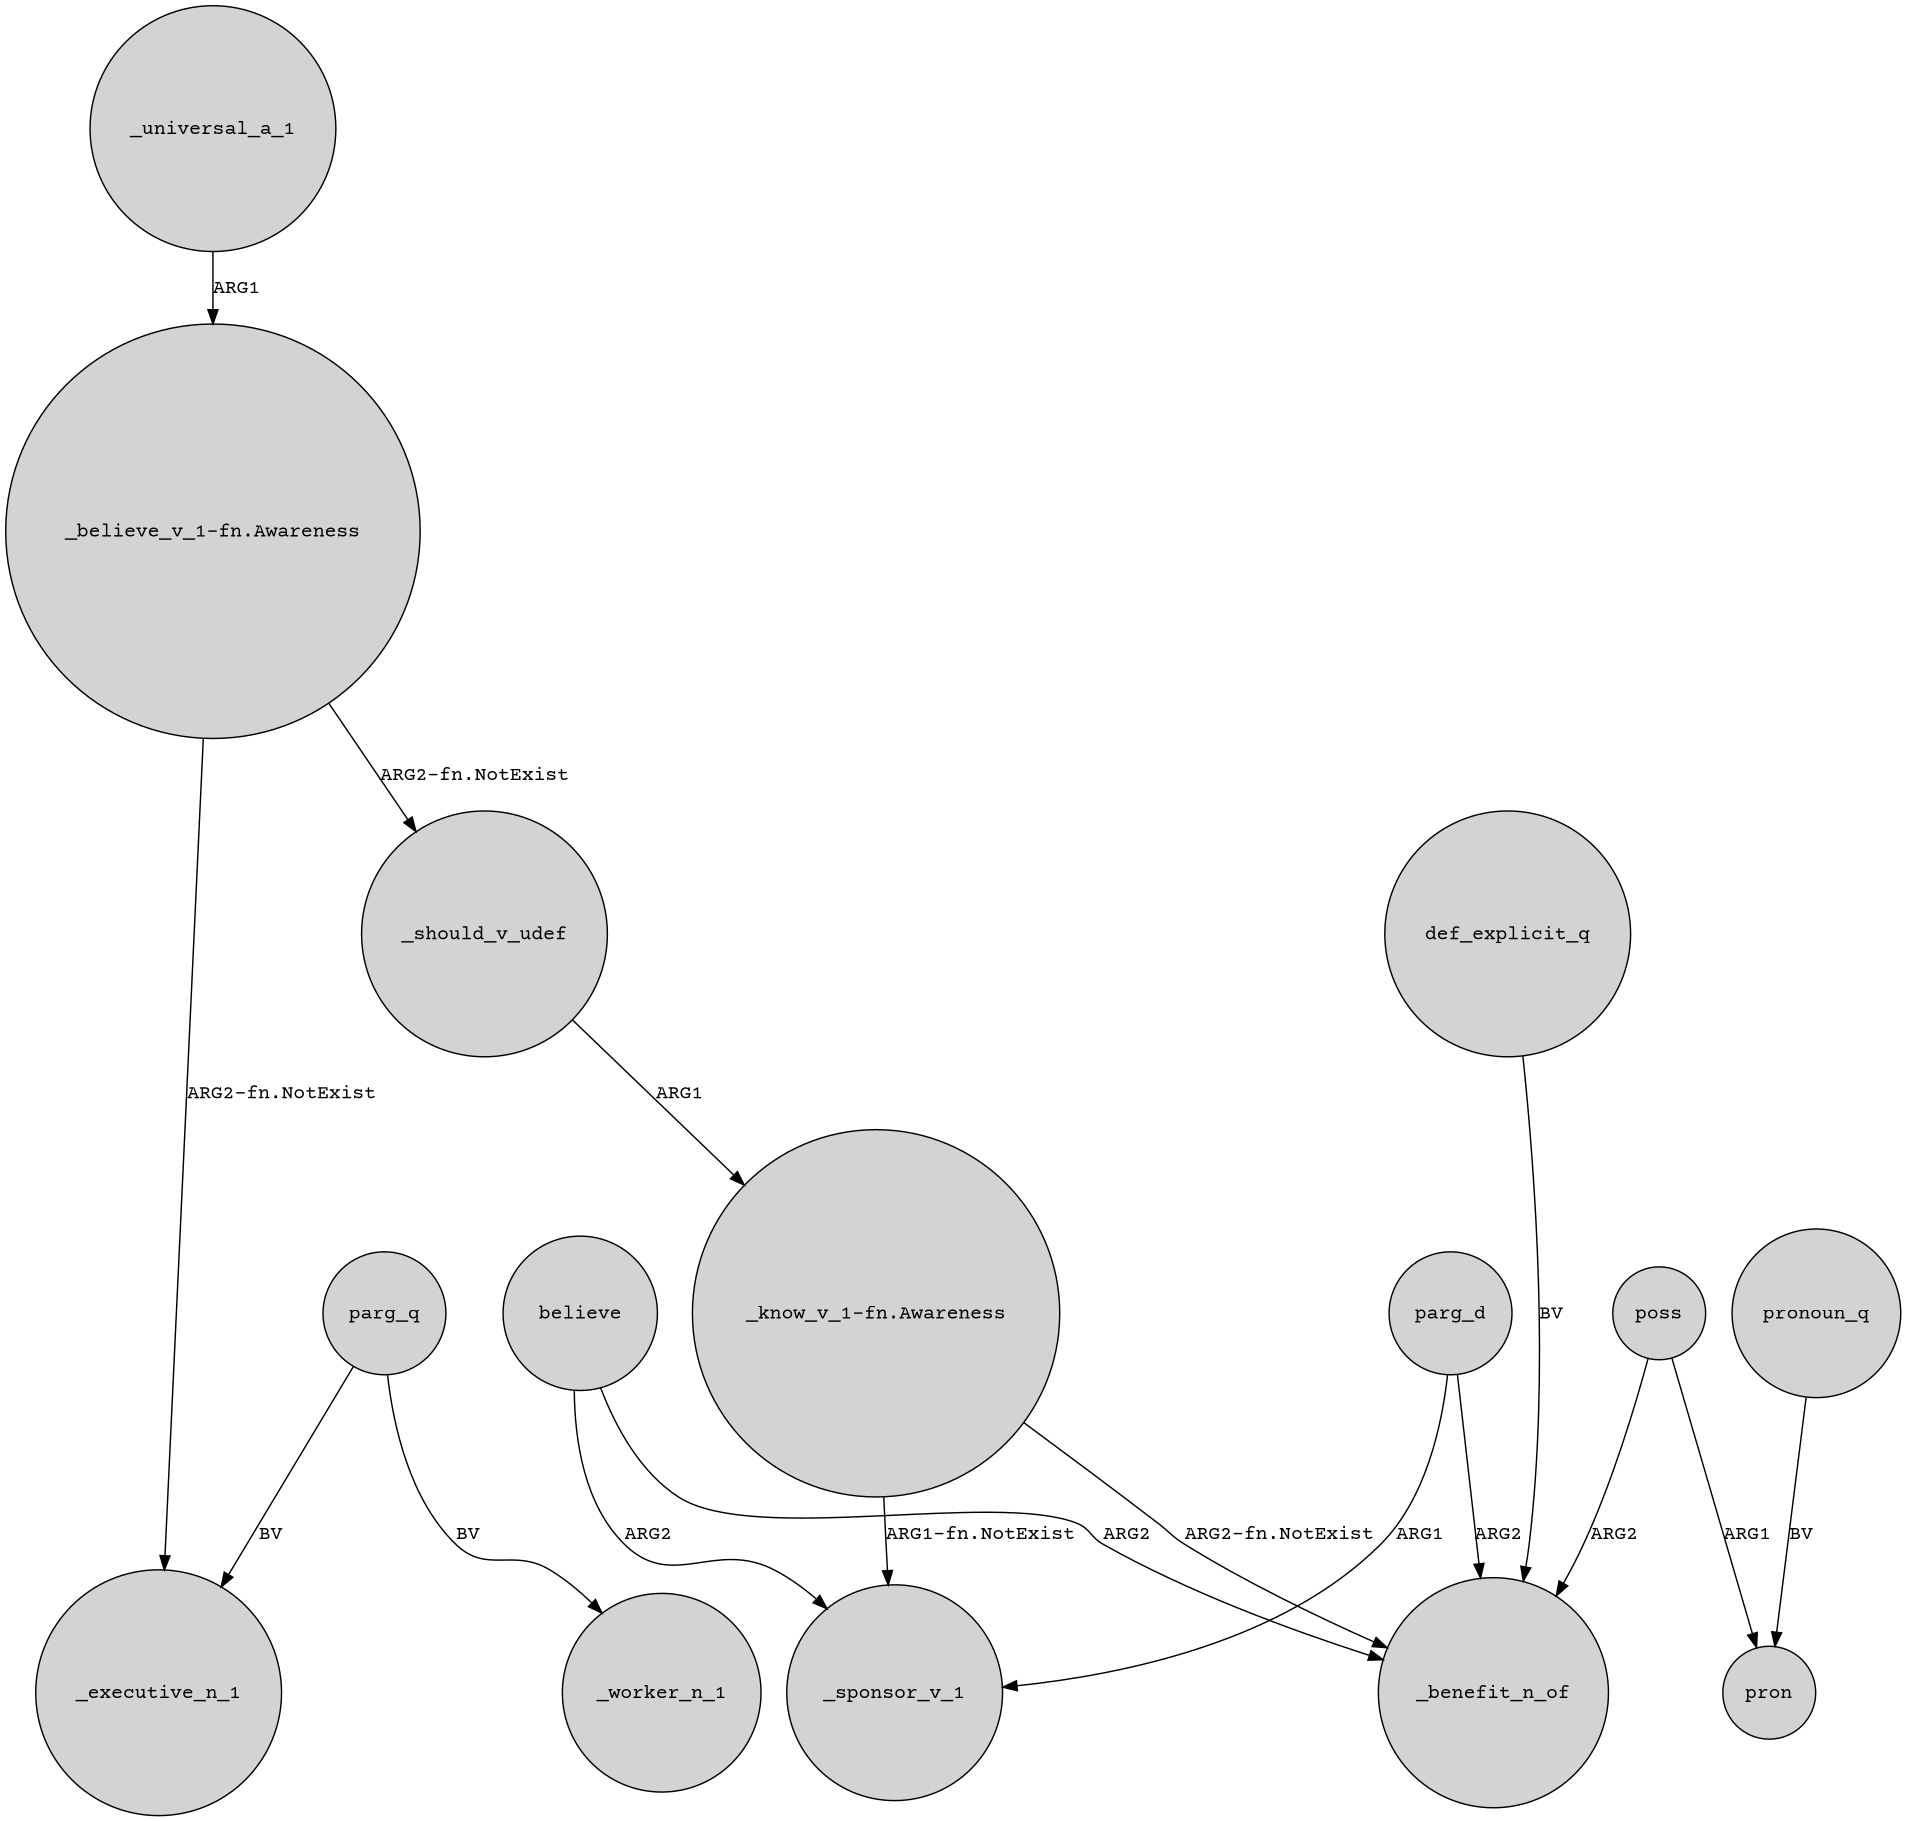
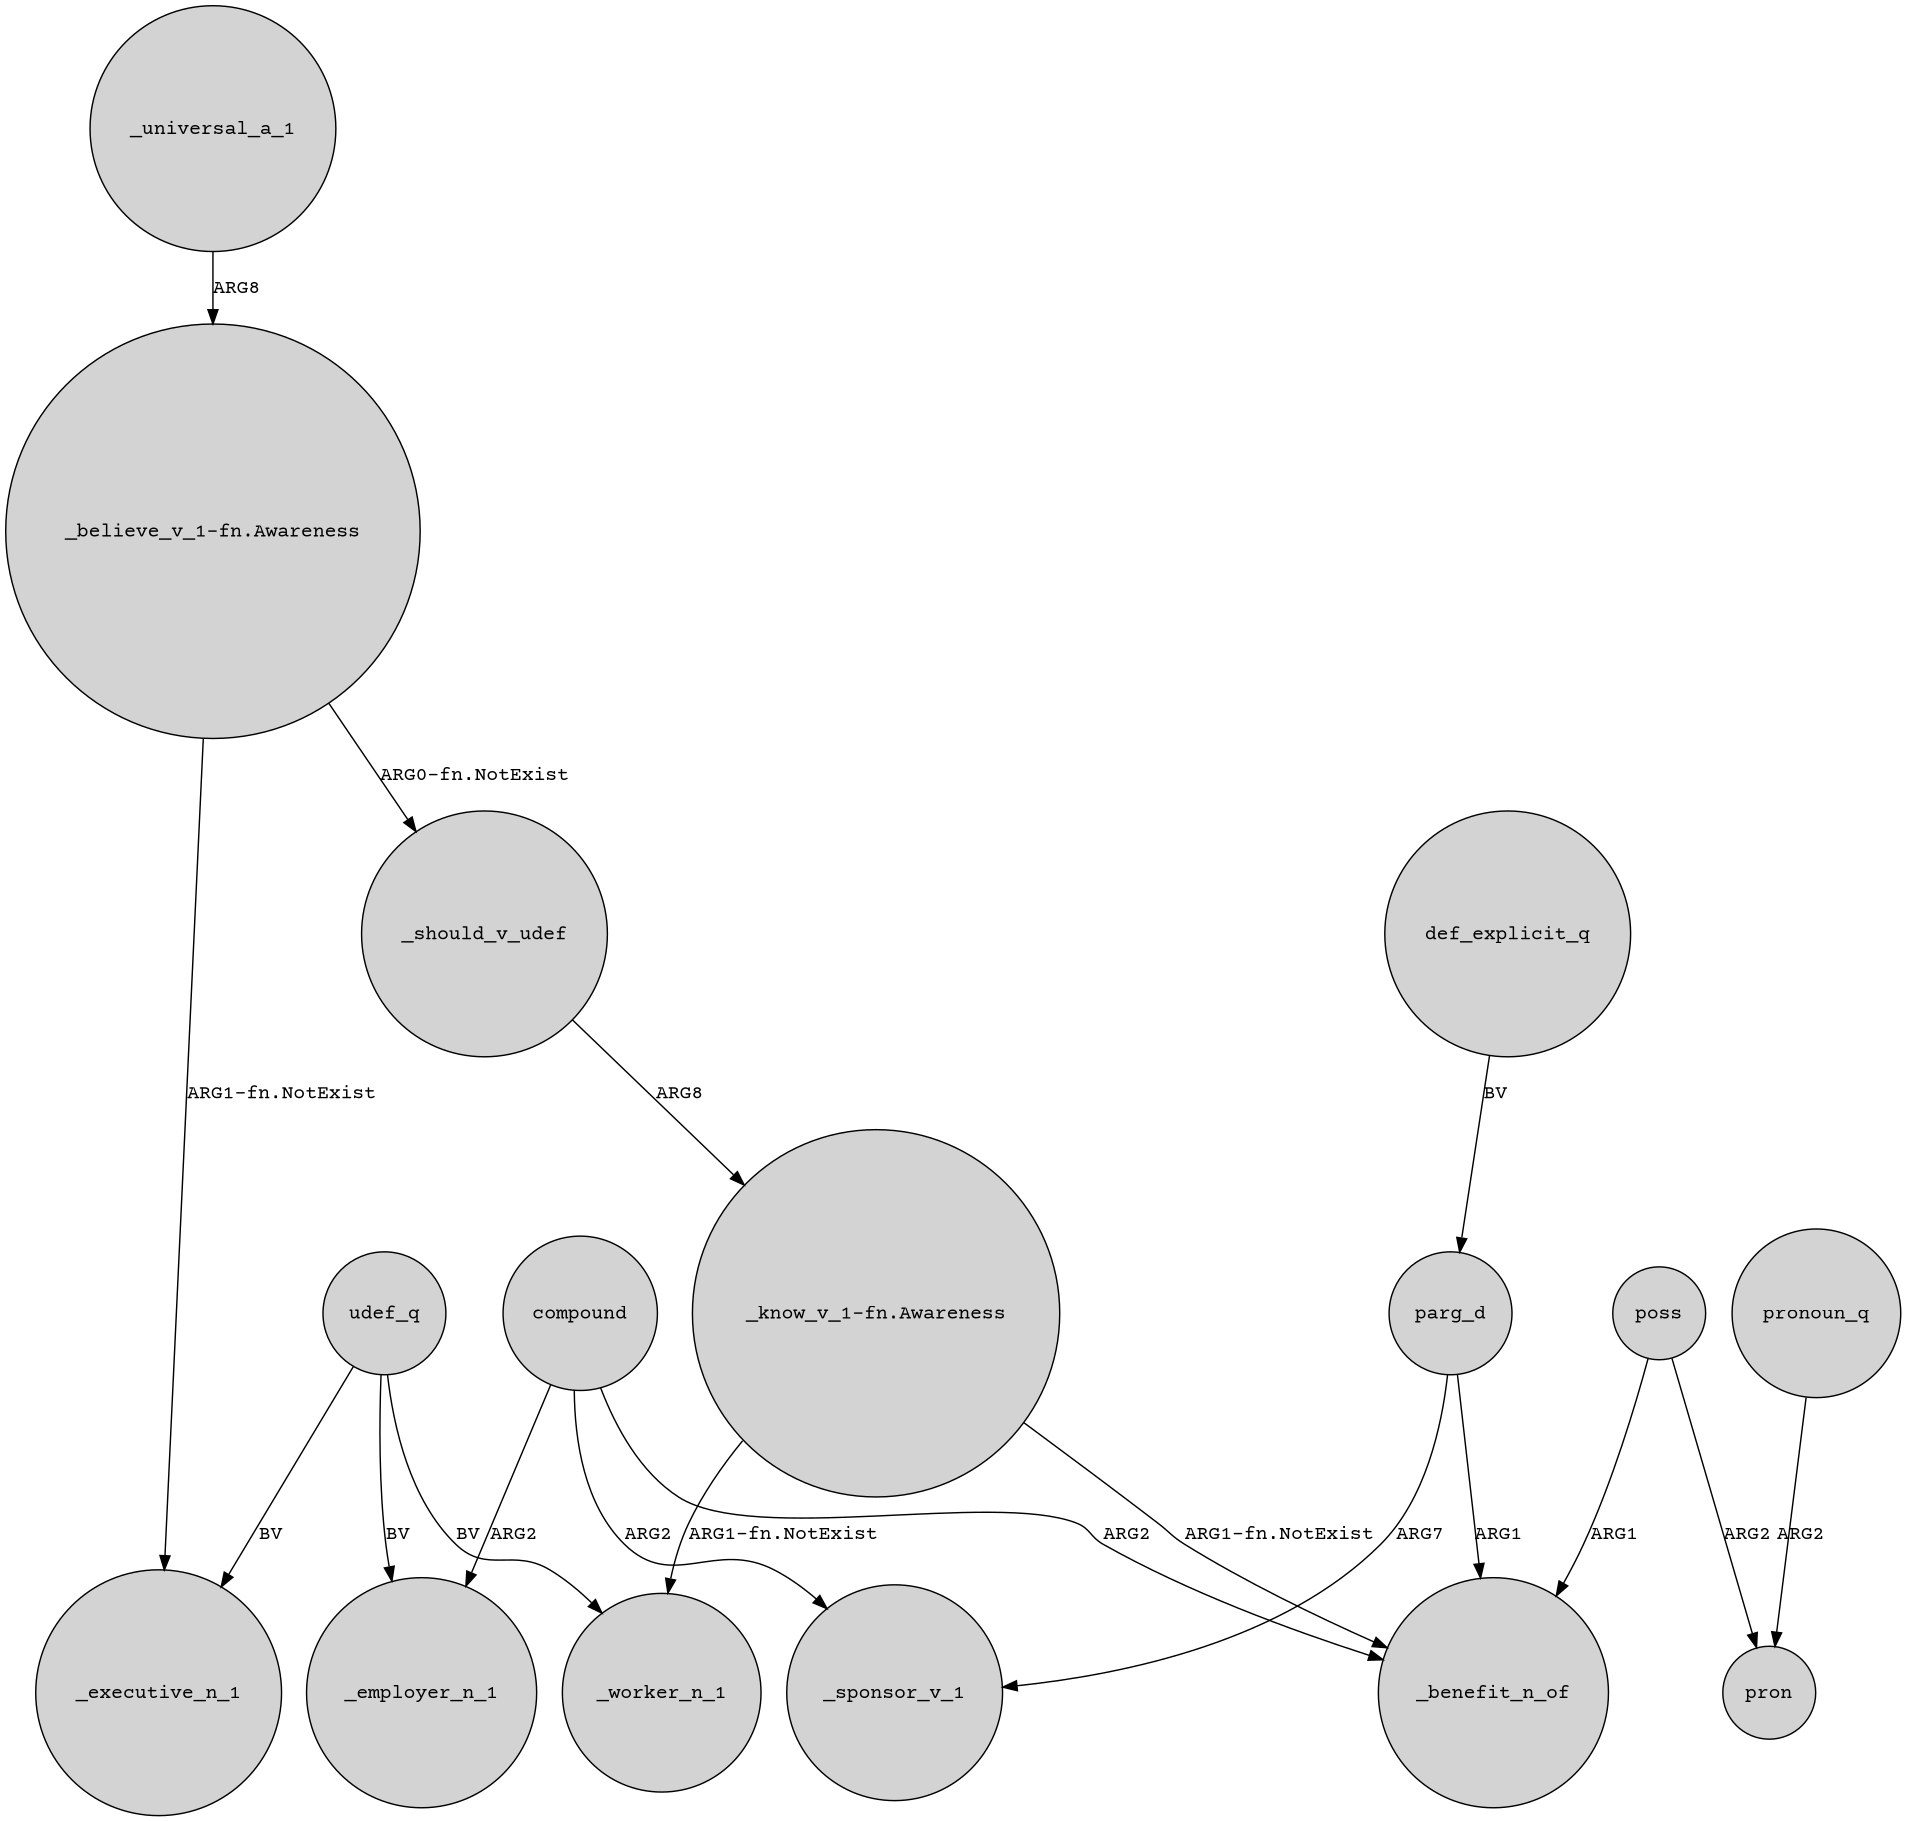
edge "_universal_a_1" -> "_believe_v_1-fn.Awareness": label "ARG1" -> "ARG8"
edge "_believe_v_1-fn.Awareness" -> "_should_v_udef": label "ARG2-fn.NotExist" -> "ARG0-fn.NotExist"
edge "_believe_v_1-fn.Awareness" -> "_executive_n_1": label "ARG2-fn.NotExist" -> "ARG1-fn.NotExist"
edge "_should_v_udef" -> "_know_v_1-fn.Awareness": label "ARG1" -> "ARG8"
edge "def_explicit_q" -> "_benefit_n_of": now "def_explicit_q" -> "parg_d"
node "parg_q": label "parg_q" -> "udef_q"
node "believe": label "believe" -> "compound"
edge "_know_v_1-fn.Awareness" -> "_sponsor_v_1": now "_know_v_1-fn.Awareness" -> "_worker_n_1"
edge "_know_v_1-fn.Awareness" -> "_benefit_n_of": label "ARG2-fn.NotExist" -> "ARG1-fn.NotExist"
edge "parg_d" -> "_sponsor_v_1": label "ARG1" -> "ARG7"
edge "parg_d" -> "_benefit_n_of": label "ARG2" -> "ARG1"
edge "poss" -> "_benefit_n_of": label "ARG2" -> "ARG1"
edge "poss" -> "pron": label "ARG1" -> "ARG2"
edge "pronoun_q" -> "pron": label "BV" -> "ARG2"
node "_employer_n_1": added
